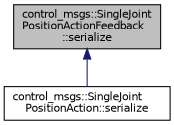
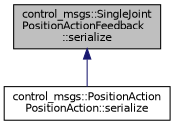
node "control_msgs::SingleJoint PositionAction::serialize": label "control_msgs::SingleJoint PositionAction::serialize" -> "control_msgs::PositionAction PositionAction::serialize"
